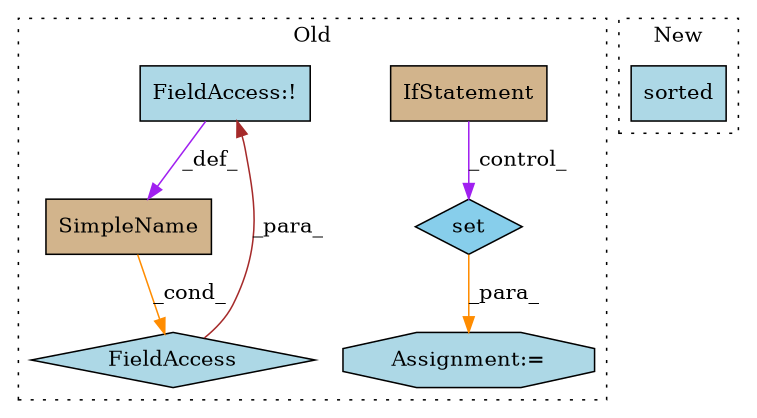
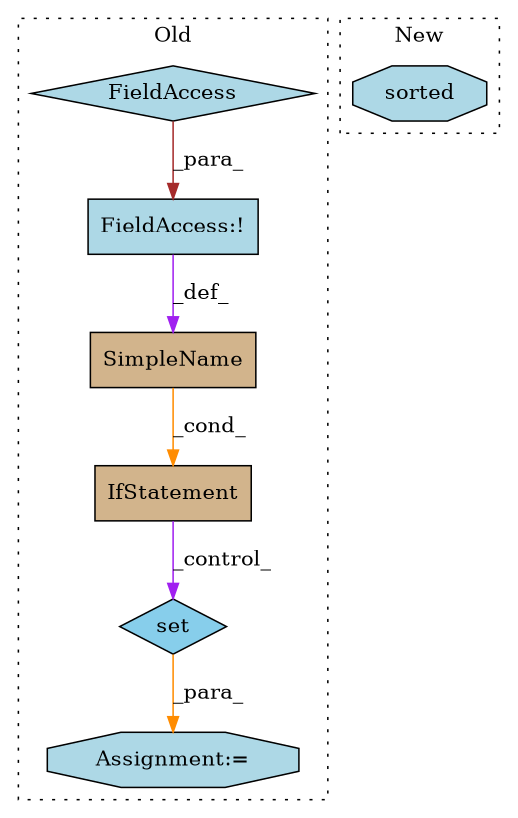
node "sorted": shape box -> octagon
edge "SimpleName" -> "FieldAccess": now "SimpleName" -> "IfStatement"
